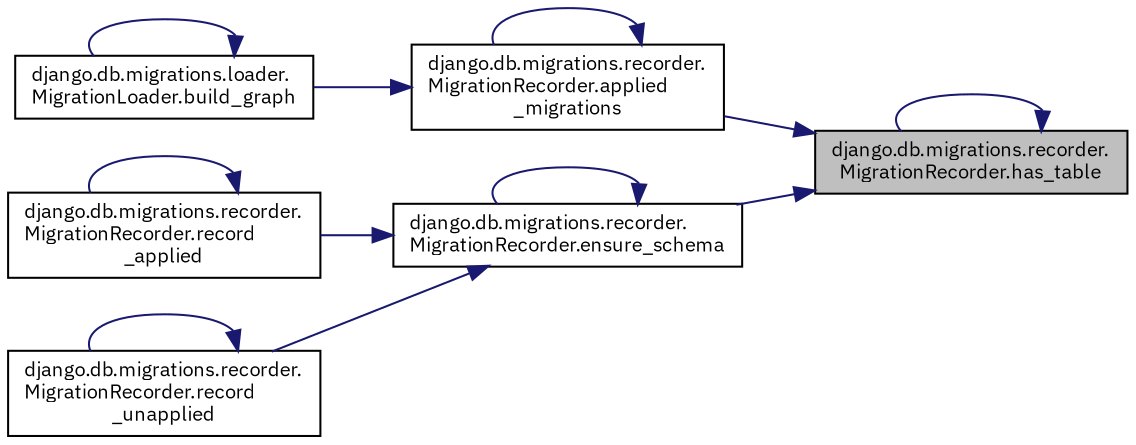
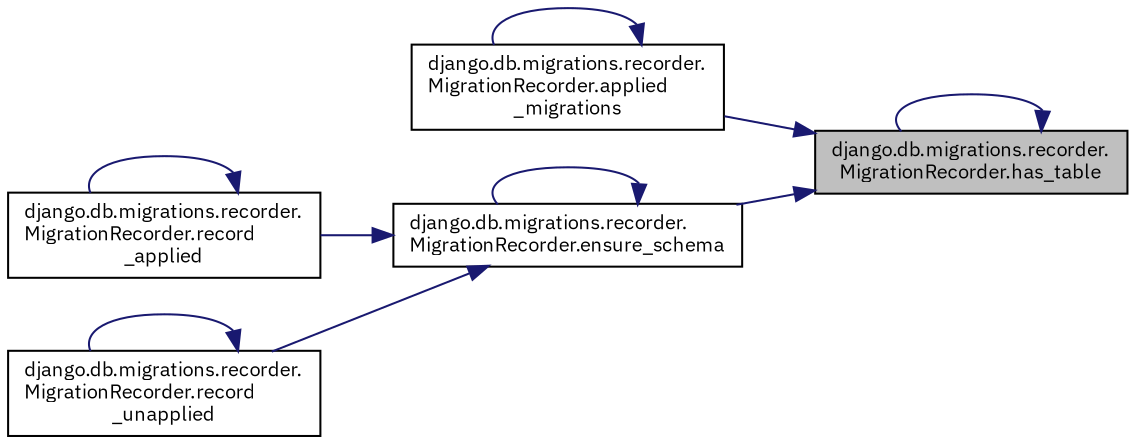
node "django.db.migrations.loader. MigrationLoader.build_graph": removed
